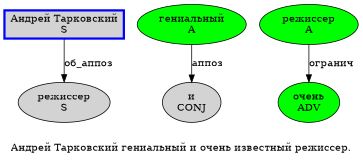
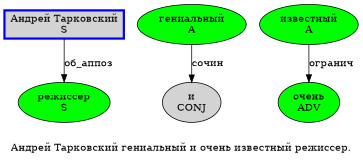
node "режиссер A": label "режиссер A" -> "известный A"
edge "гениальный A" -> "и CONJ": label "аппоз" -> "сочин"
node "режиссер S": fillcolor lightgray -> green
